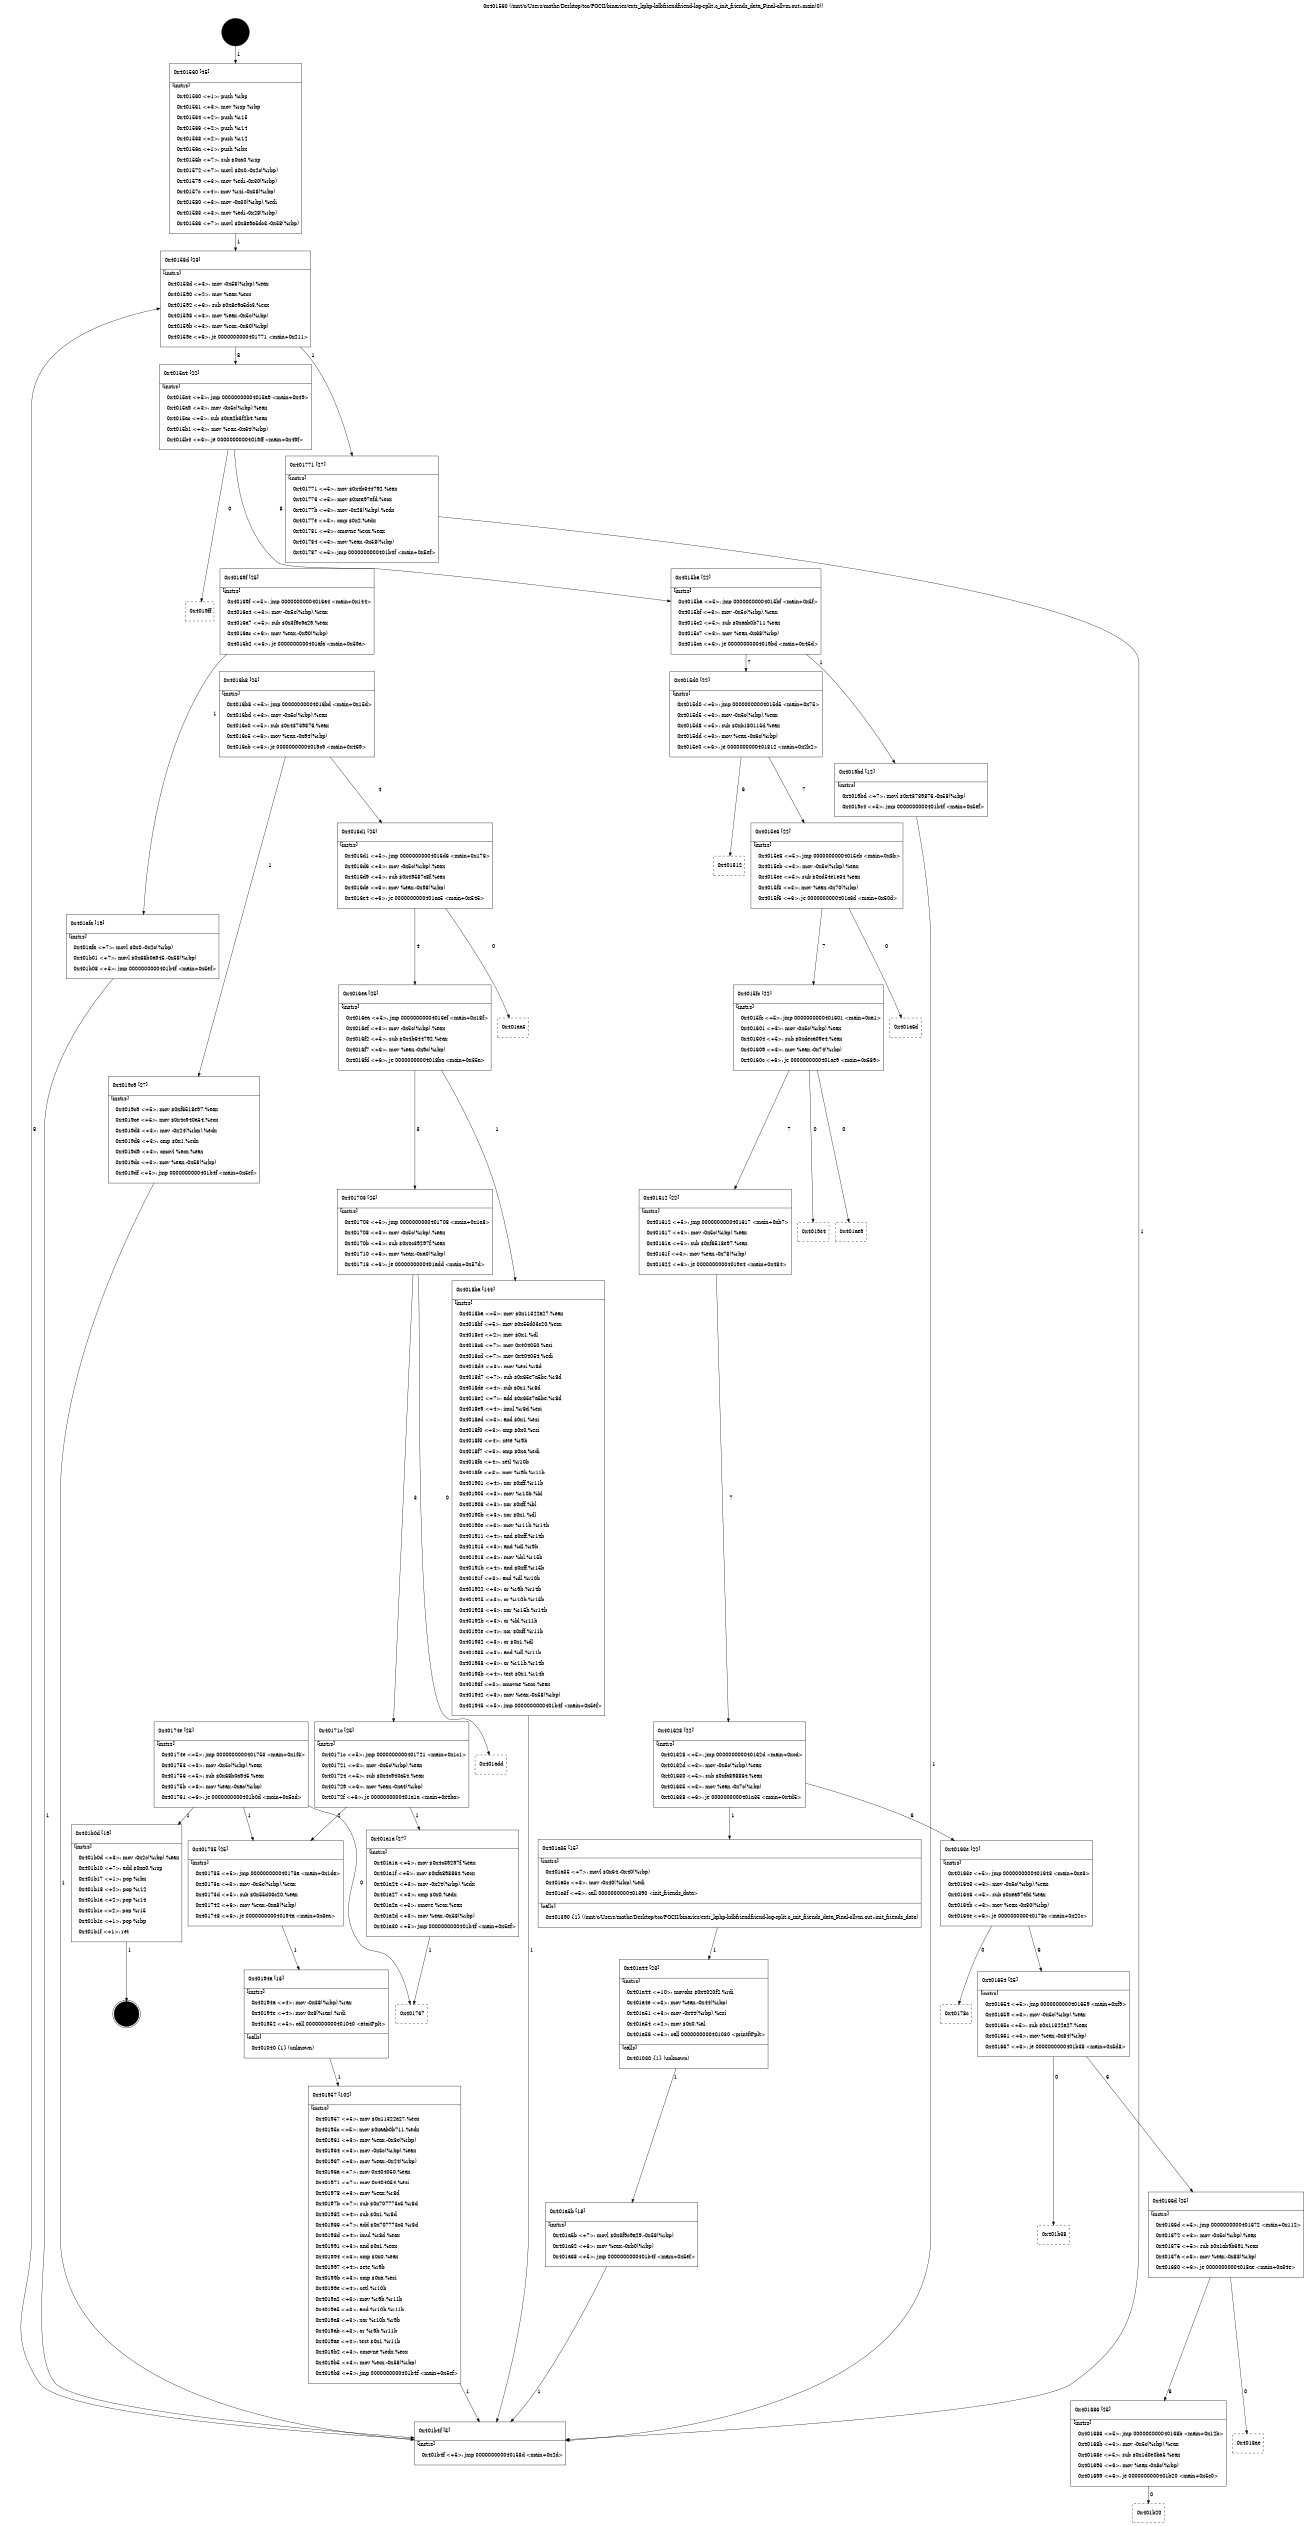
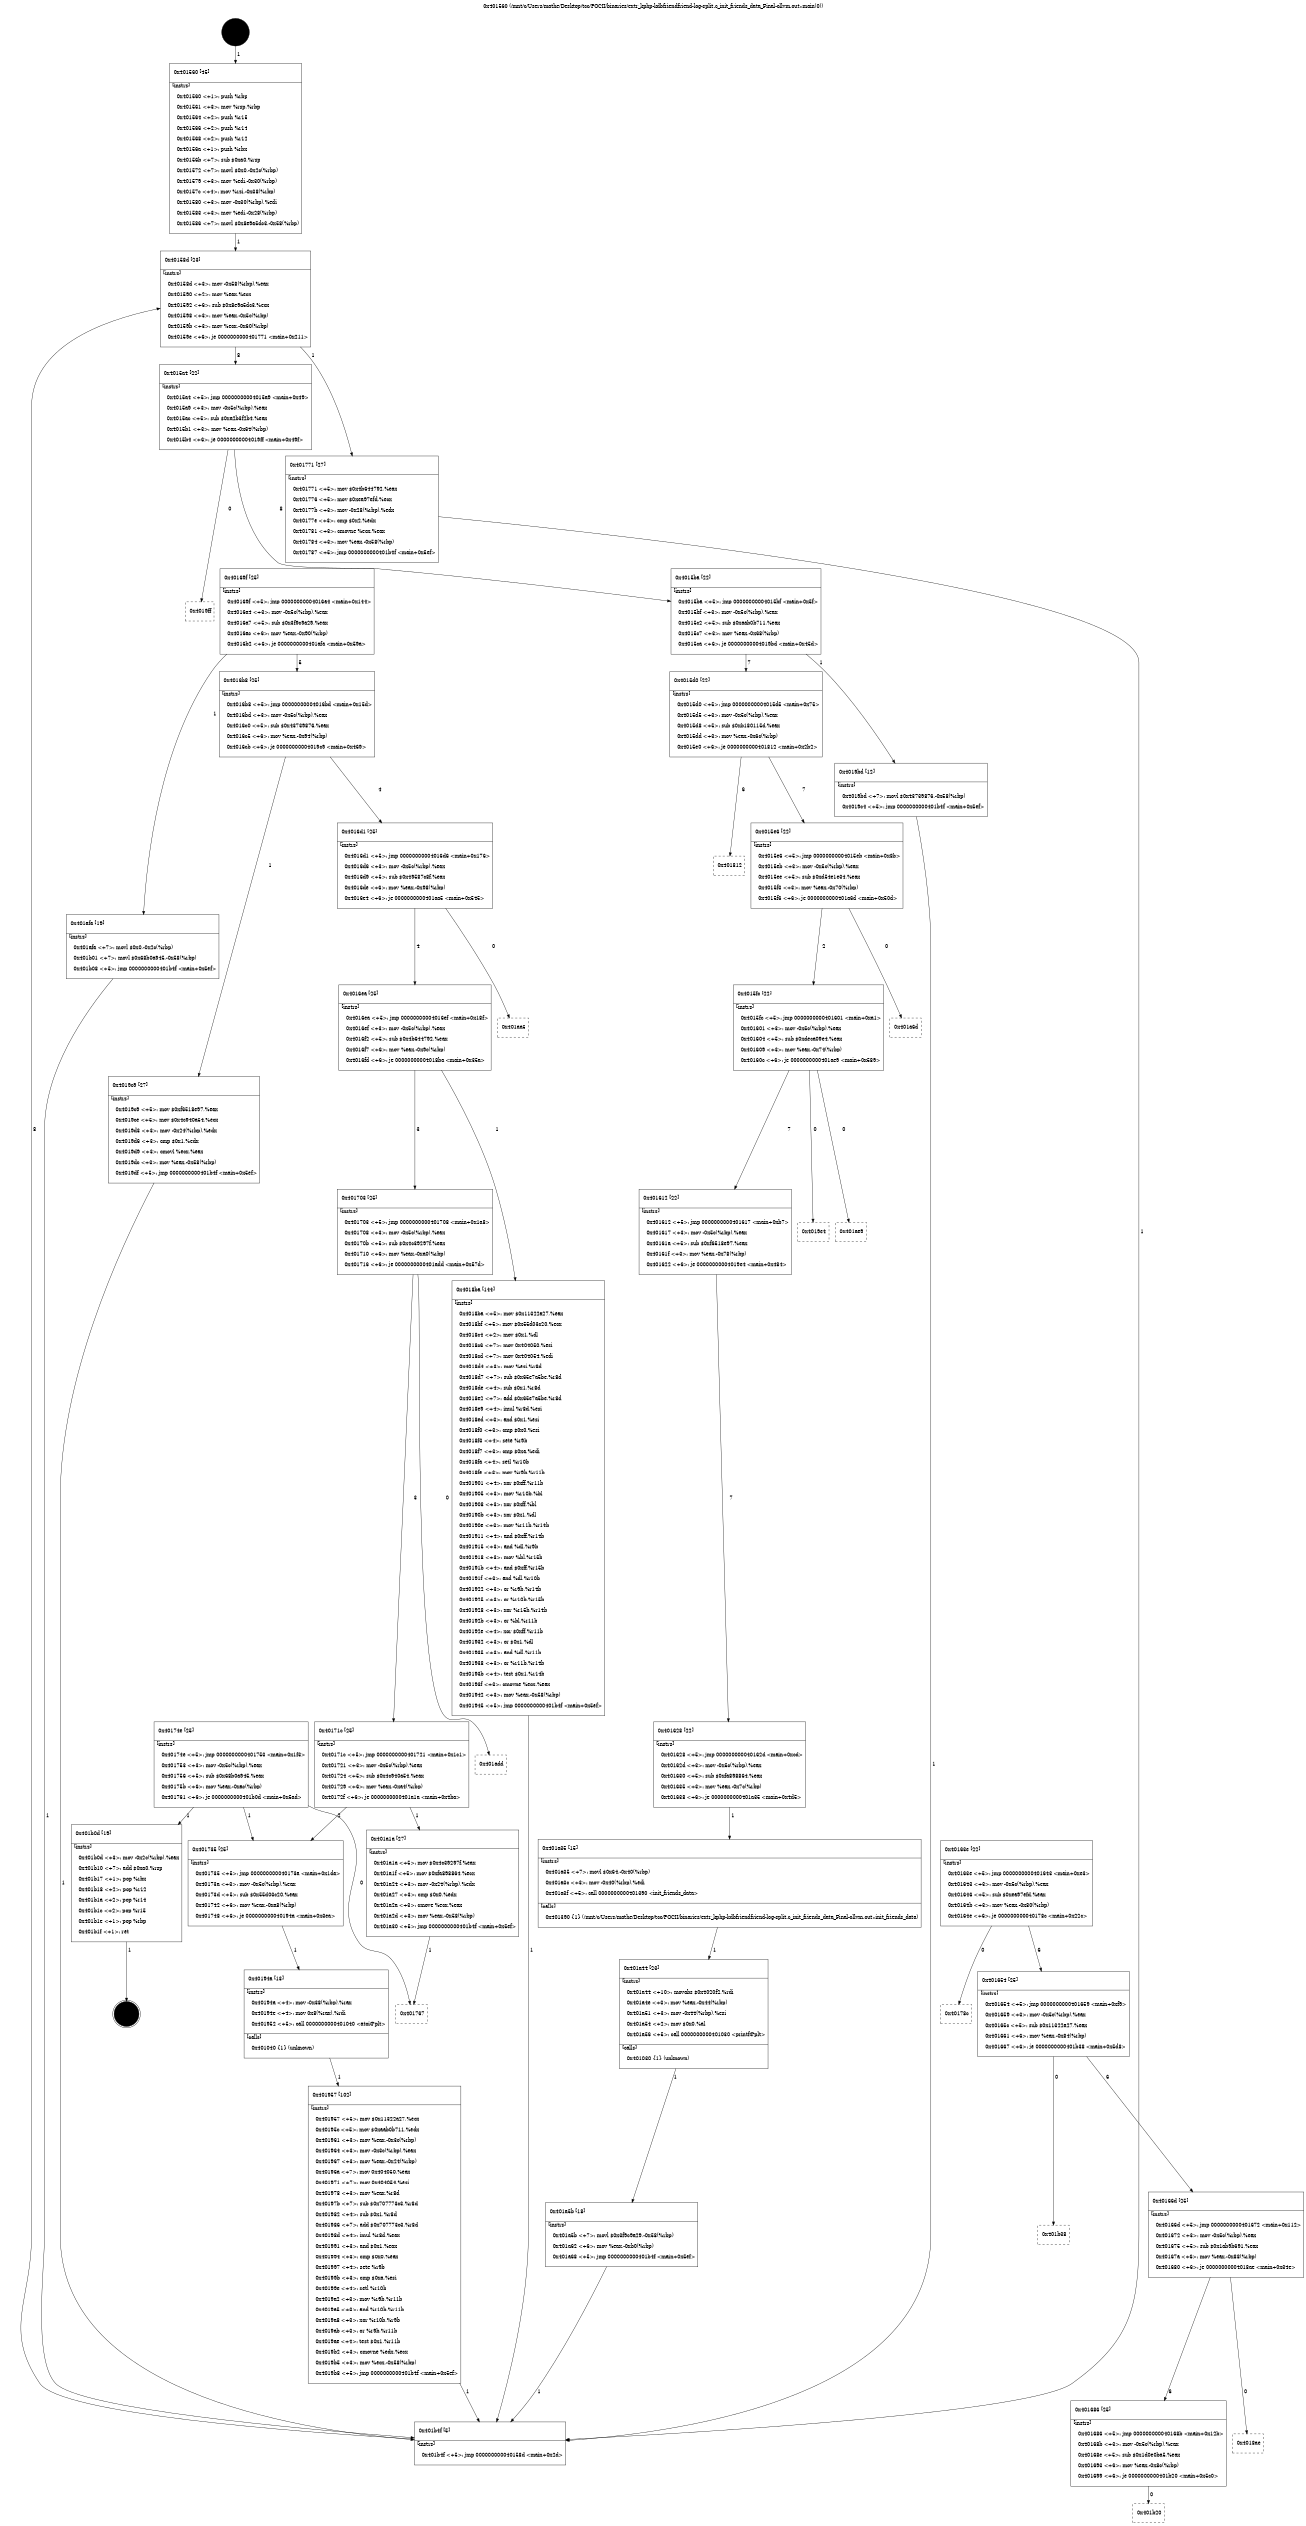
edge "0x40169f [25]" -> "0x4016b8 [25]": added, label "5"
edge "0x4015e6 [22]" -> "0x4015fc [22]": label " 7" -> " 2"
edge "0x401628 [22]" -> "0x40163e [22]": removed, label "6"
